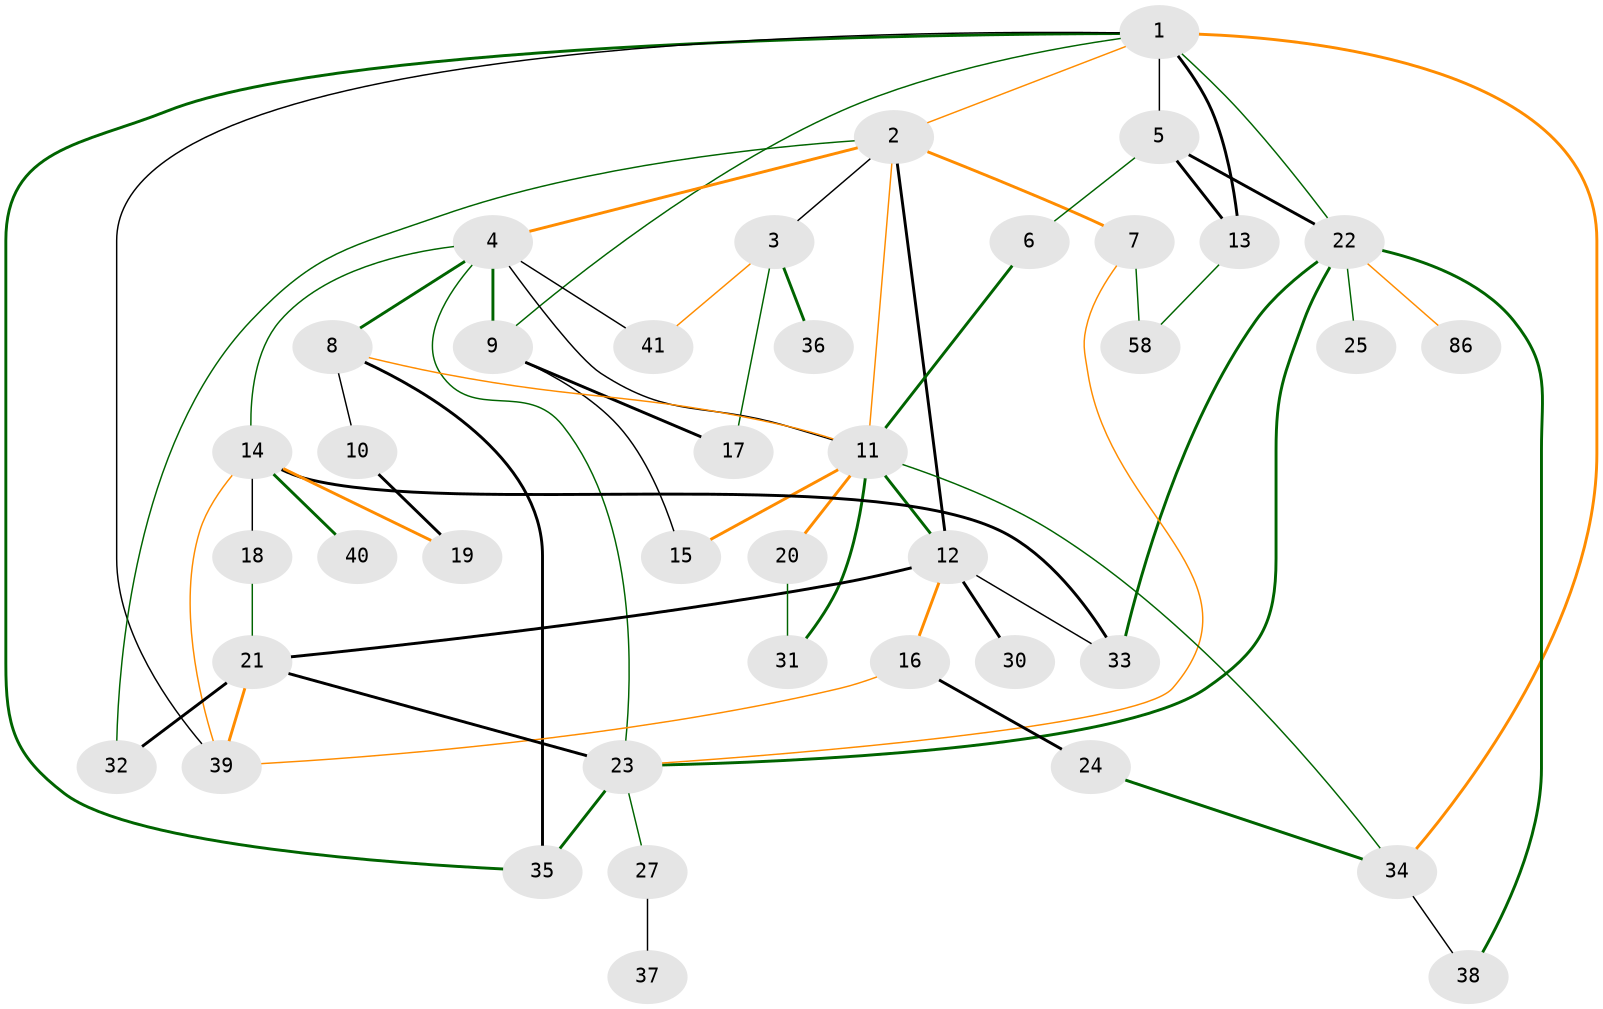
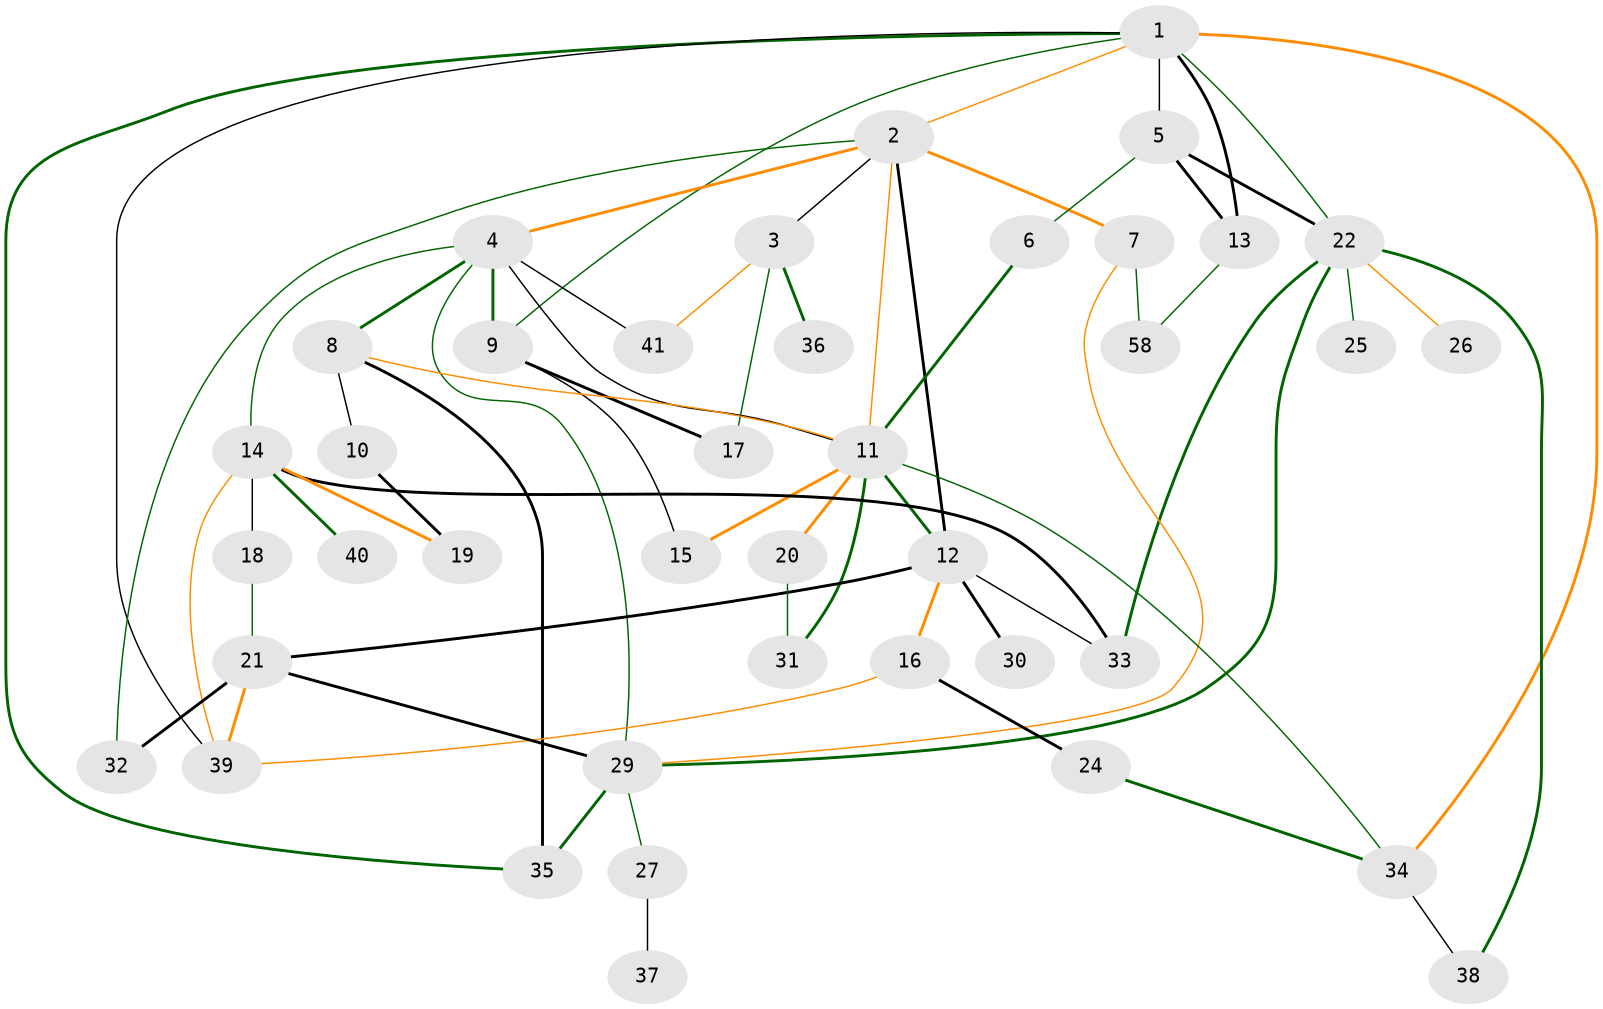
node "86": label "86" -> "26"
node "23": label "23" -> "29"
